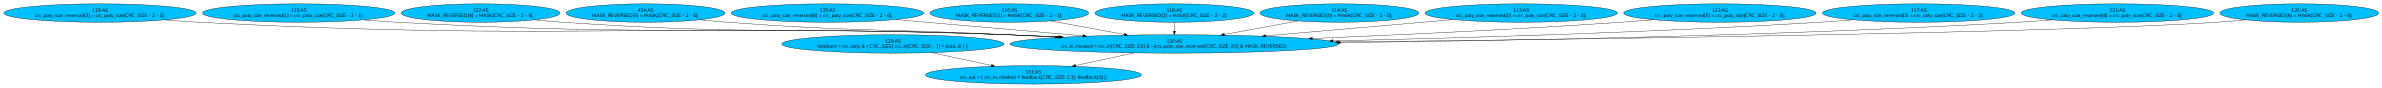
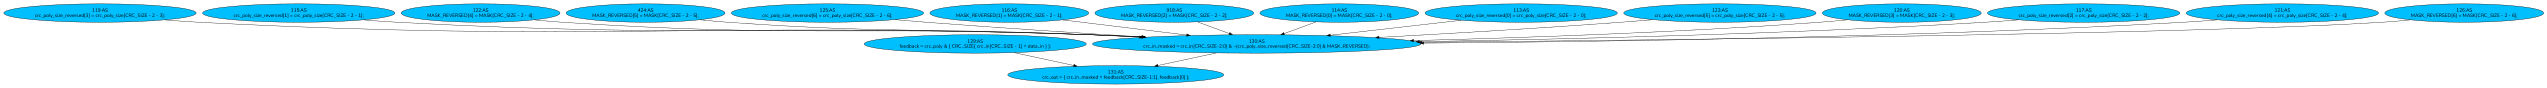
node "118:AS MASK_REVERSED[2] = MASK[CRC_SIZE - 2 - 2];": label "118:AS MASK_REVERSED[2] = MASK[CRC_SIZE - 2 - 2];" -> "918:AS MASK_REVERSED[2] = MASK[CRC_SIZE - 2 - 2];"
node "120:AS MASK_REVERSED[3] = MASK[CRC_SIZE - 2 - 3];": added
